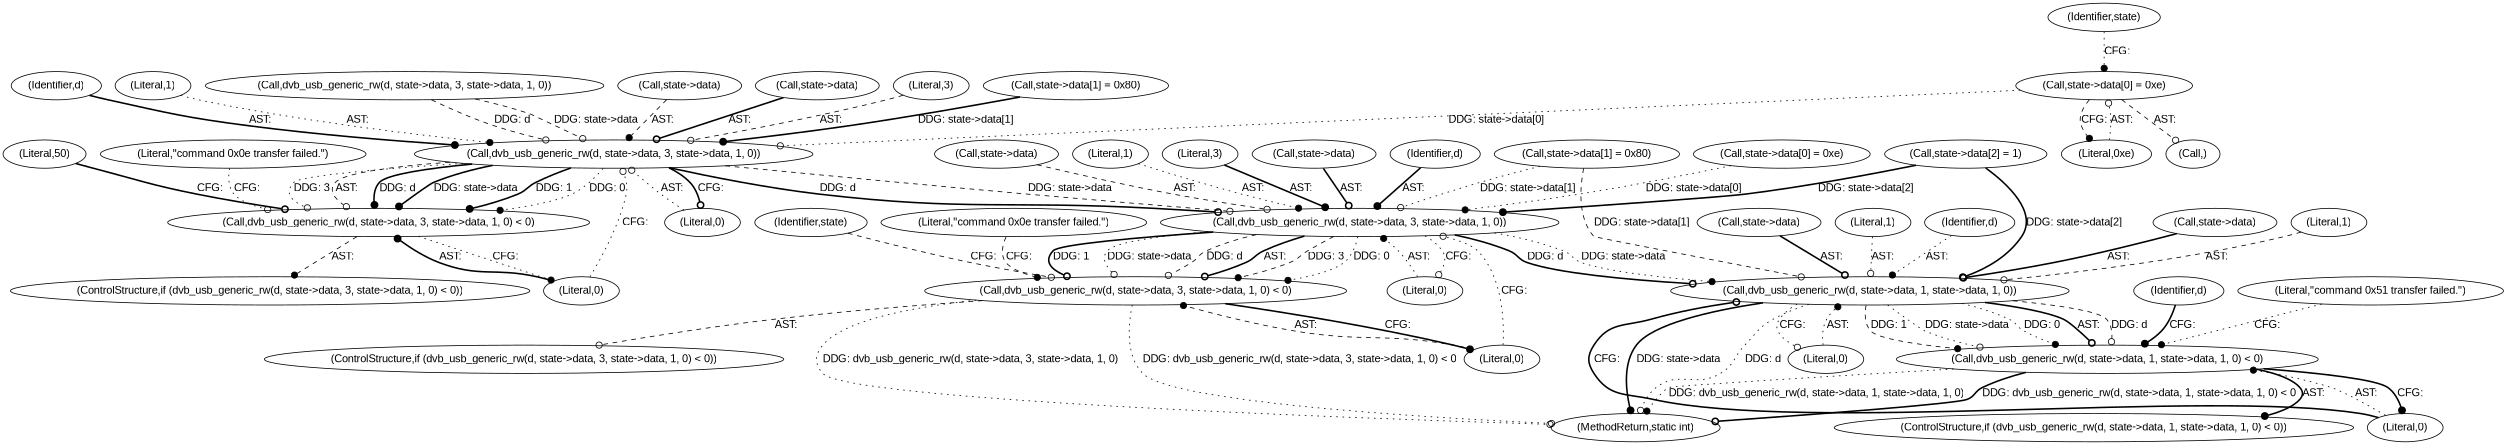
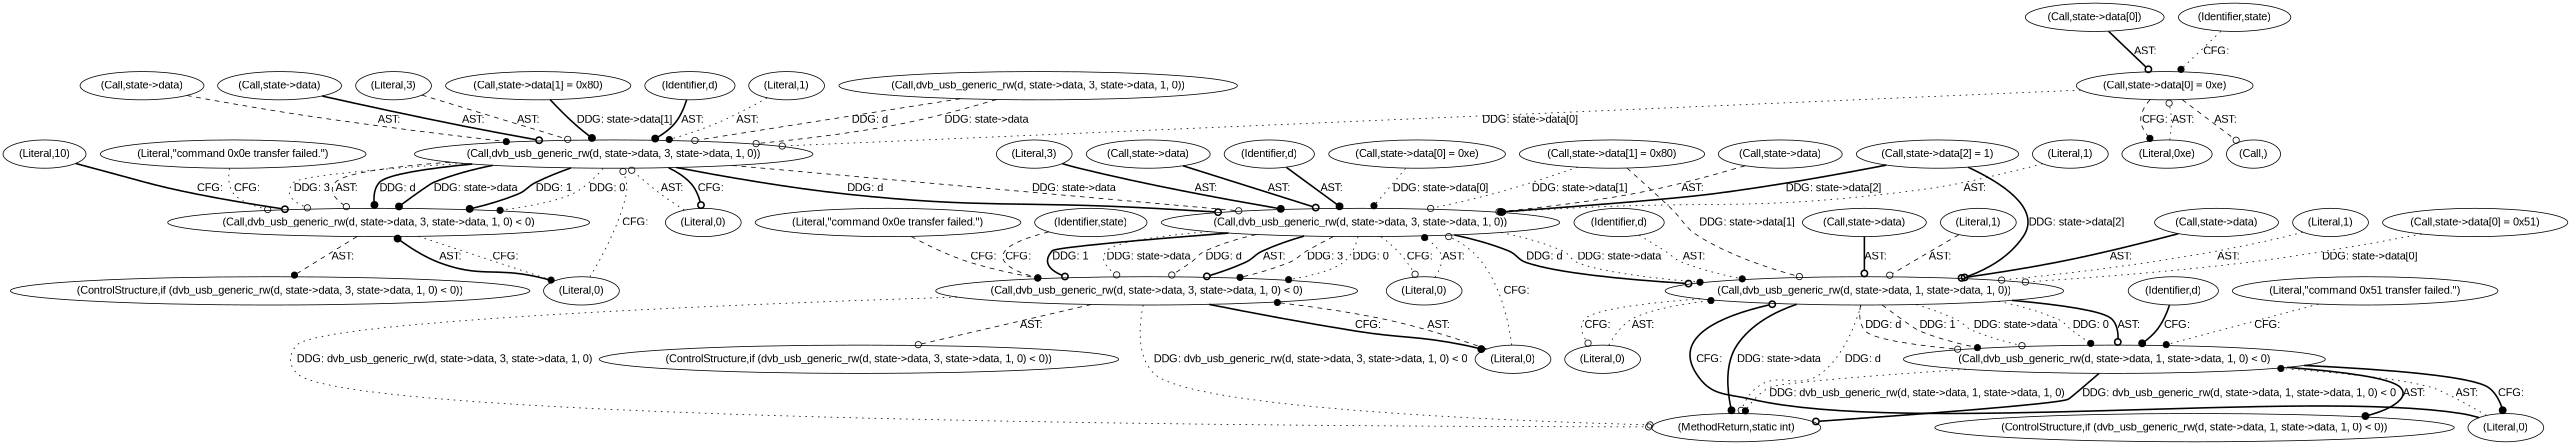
node "(Call,state->data[0])": added
node "(Literal,50)": label "(Literal,50)" -> "(Literal,10)"
node "(Call,state->data[0] = 0x51)": added
